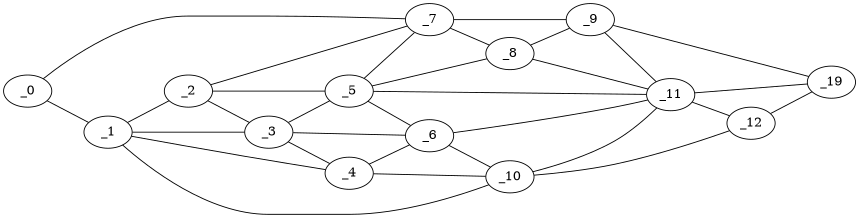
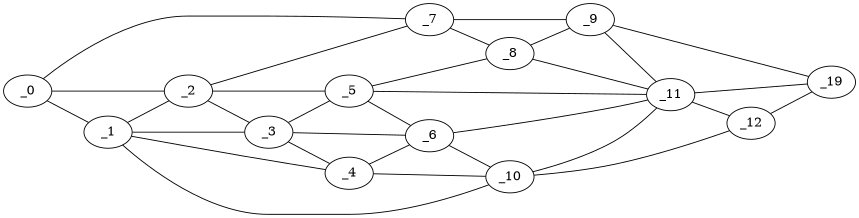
edge "_7" -- "_5": removed
edge "_0" -- "_2": added
